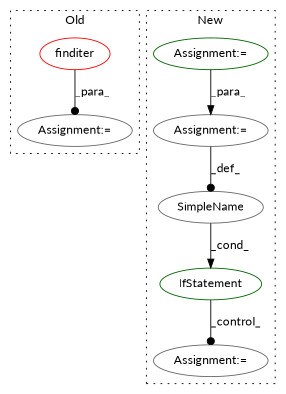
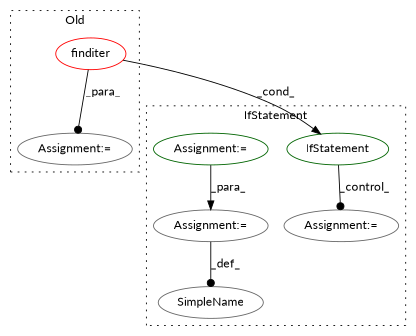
cluster "New": label "New" -> "IfStatement"
edge "SimpleName" -> "IfStatement": now "finditer" -> "IfStatement"
